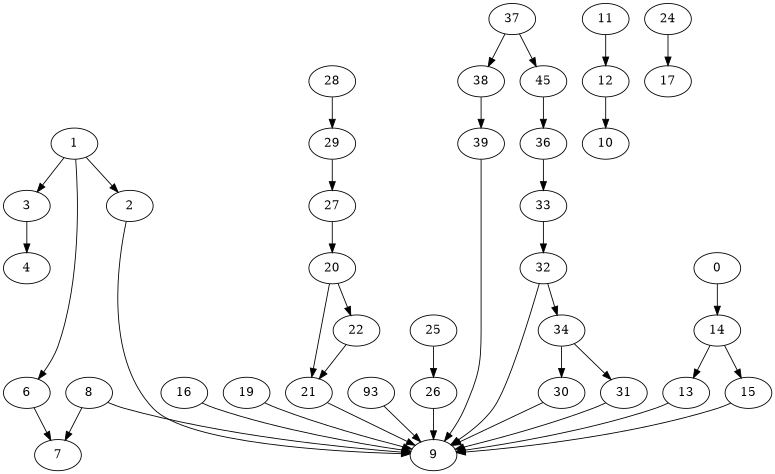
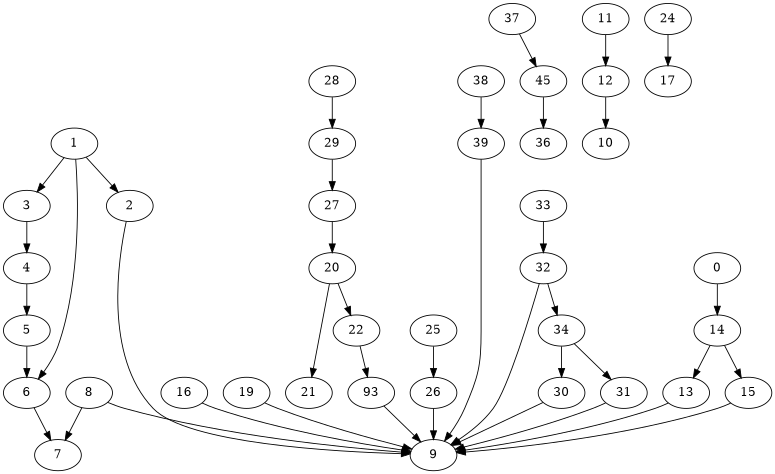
edge "37" -> "38": removed
edge "36" -> "33": removed
node "5": added
edge "22" -> "21": now "22" -> "93"
edge "21" -> "9": removed
